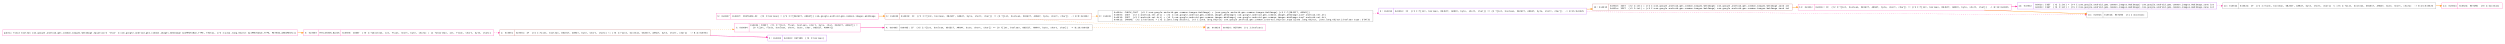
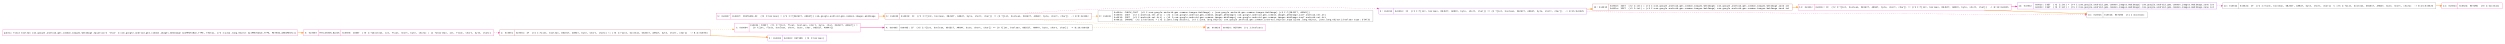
edge "8: 0x000c" -> "9: 0x0016": now "6: 0x0009" -> "9: 0x0016"
edge "1: 0x0001" -> "2: 0x0003": color deeppink -> darkorange
